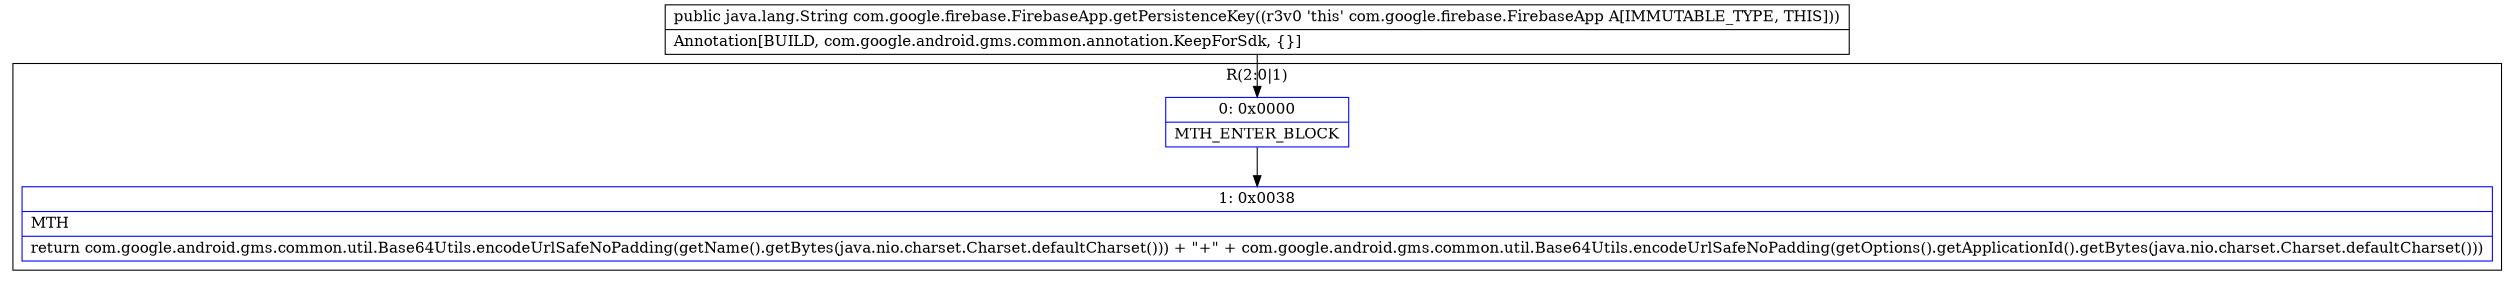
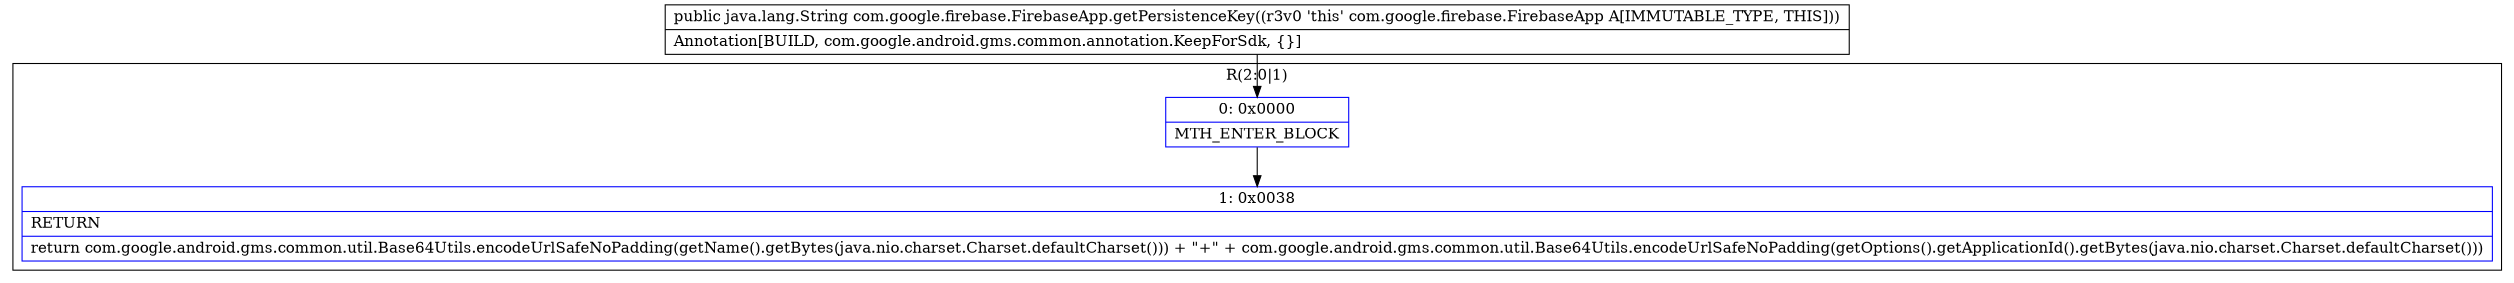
node "1: 0x0038": text "MTH" -> "RETURN"
